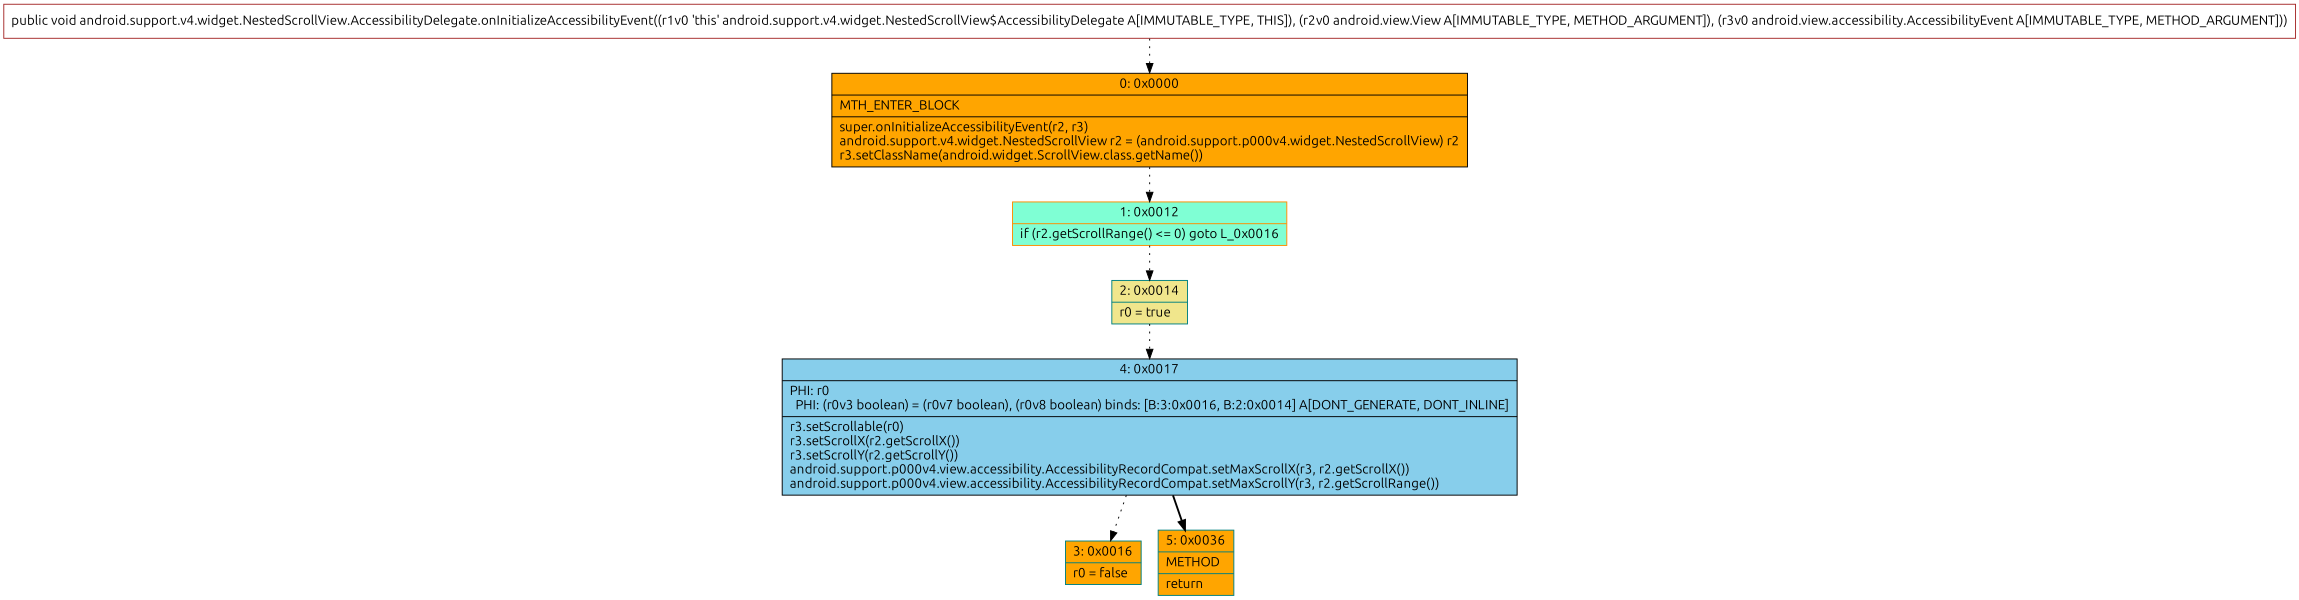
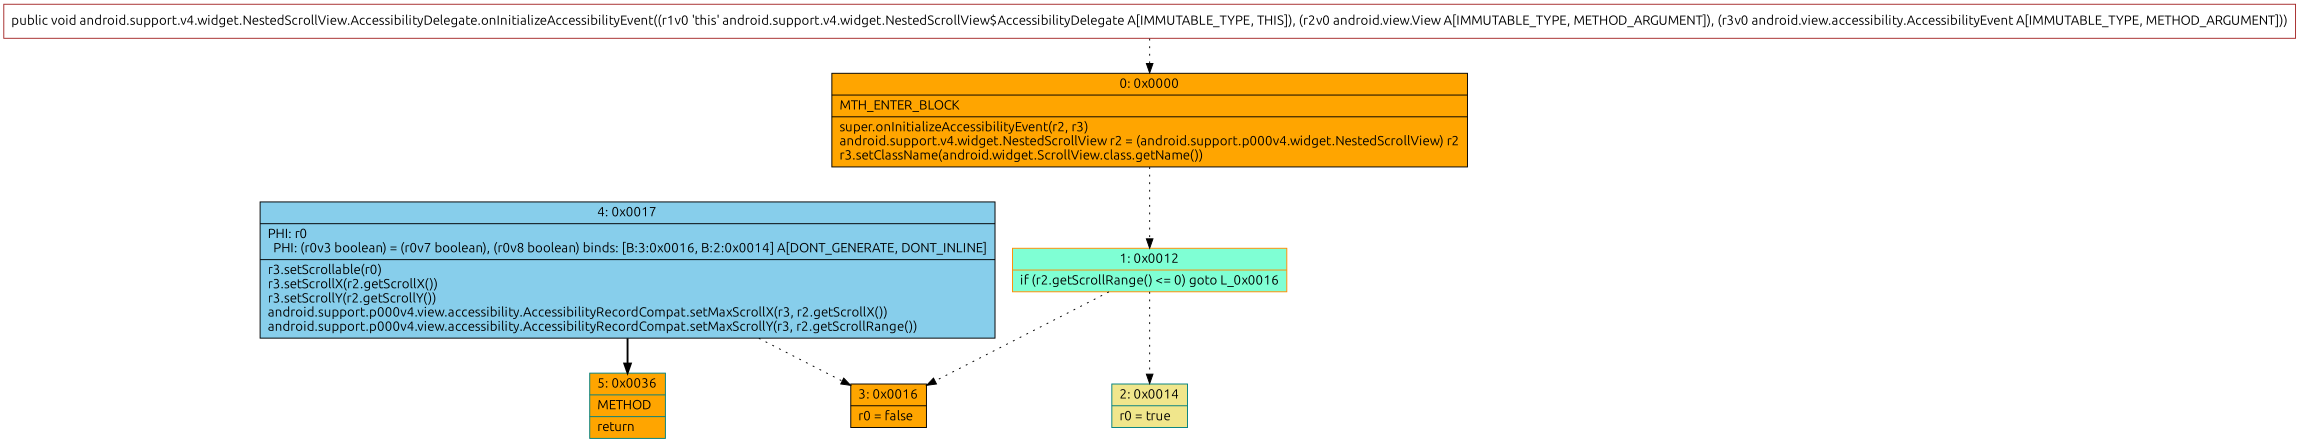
edge "1: 0x0012" -> "3: 0x0016": added
edge "2: 0x0014" -> "4: 0x0017": removed
node "3: 0x0016": color teal -> black
